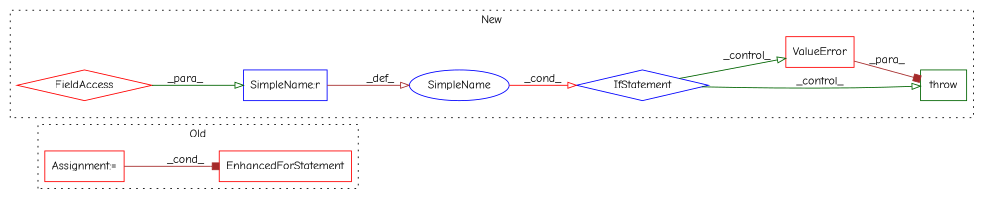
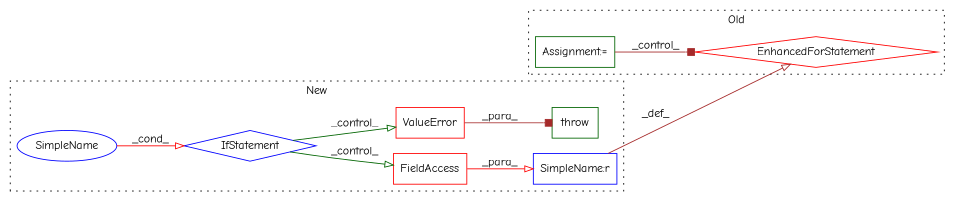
node "FieldAccess": shape diamond -> box
edge "FieldAccess" -> "SimpleName:r": color darkgreen -> red
edge "SimpleName:r" -> "SimpleName": now "SimpleName:r" -> "EnhancedForStatement"
edge "IfStatement" -> "throw": now "IfStatement" -> "FieldAccess"
edge "Assignment:=" -> "EnhancedForStatement": label "_cond_" -> "_control_"
node "Assignment:=": color red -> darkgreen
node "EnhancedForStatement": shape box -> diamond
